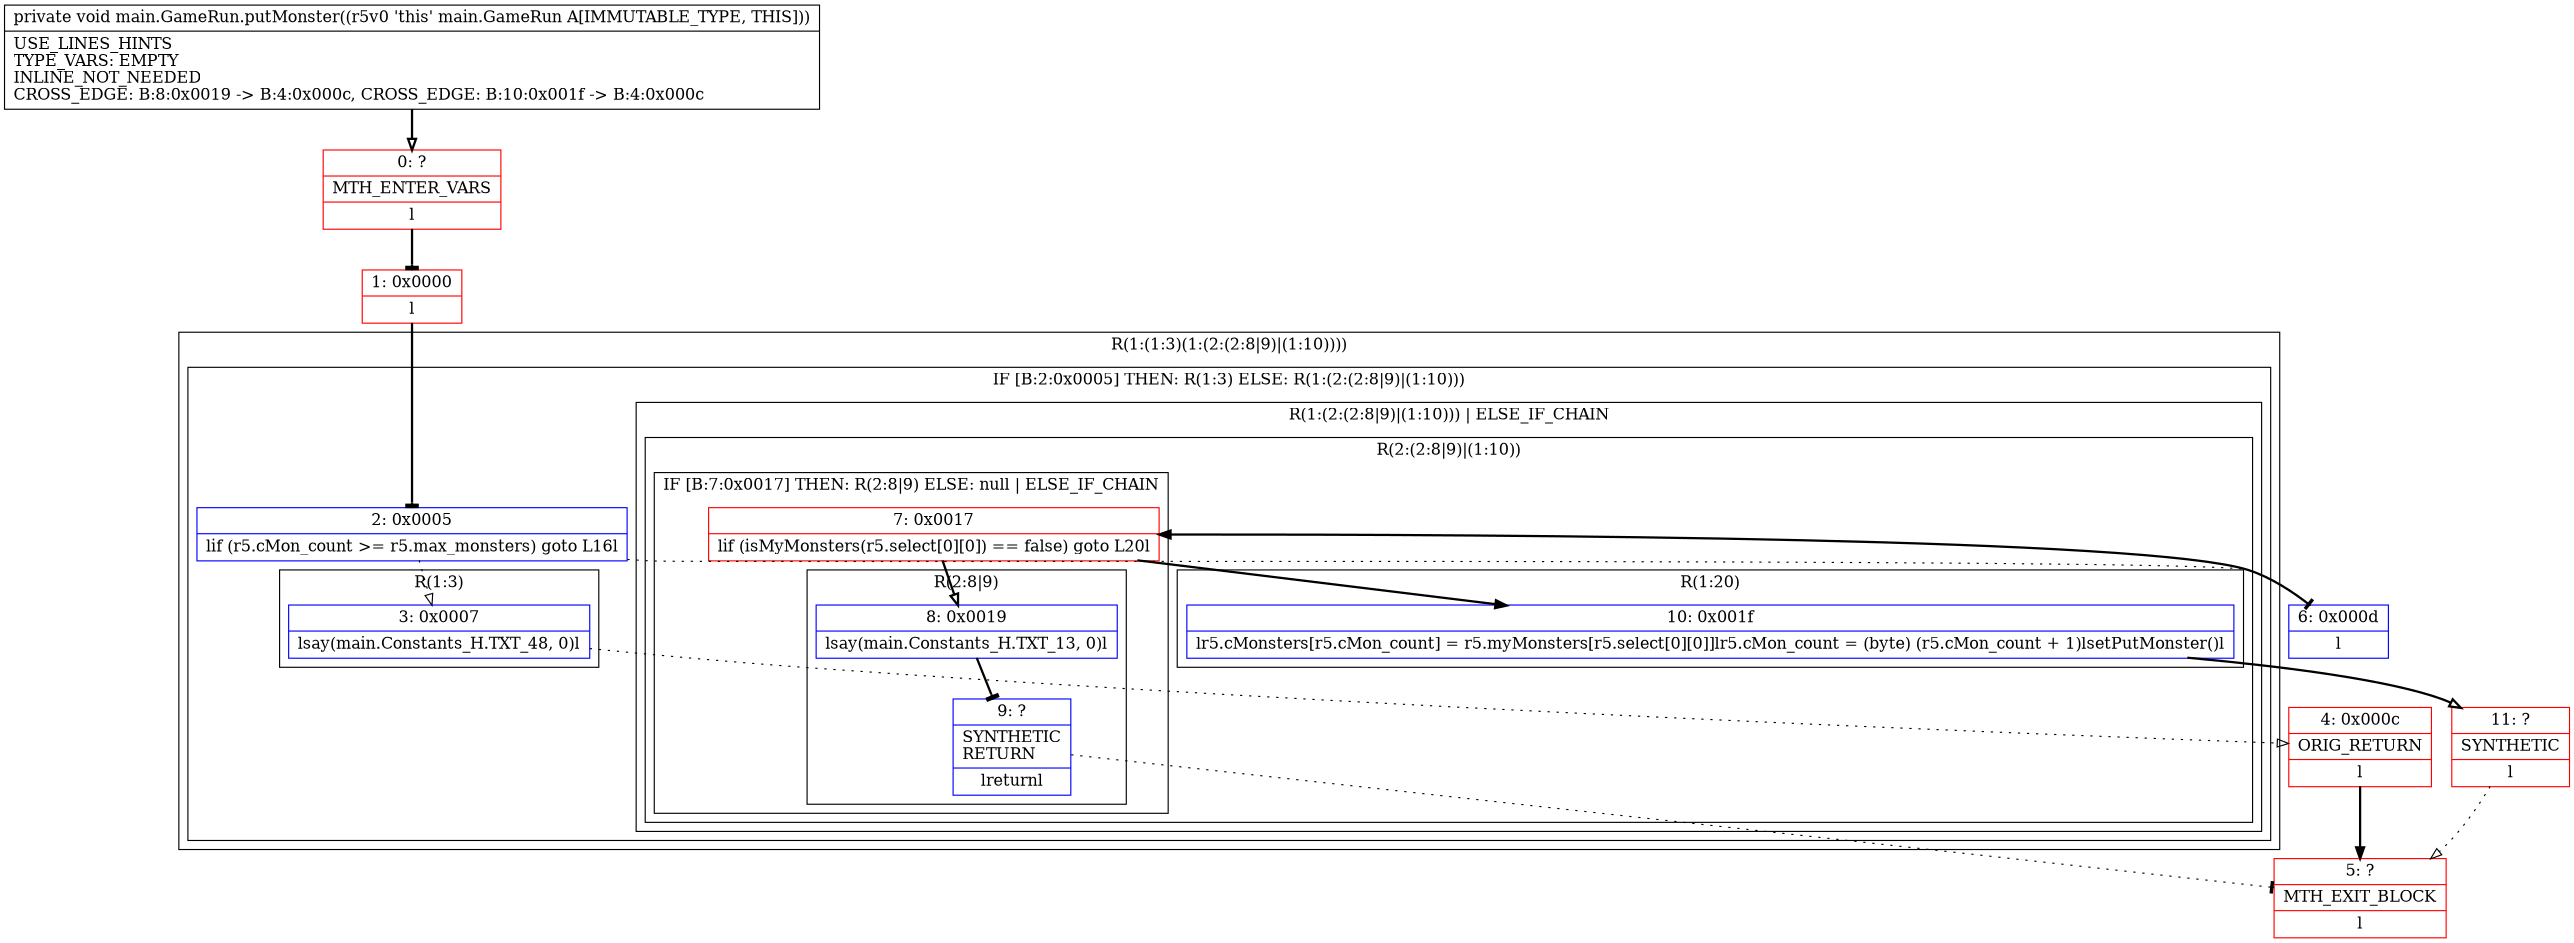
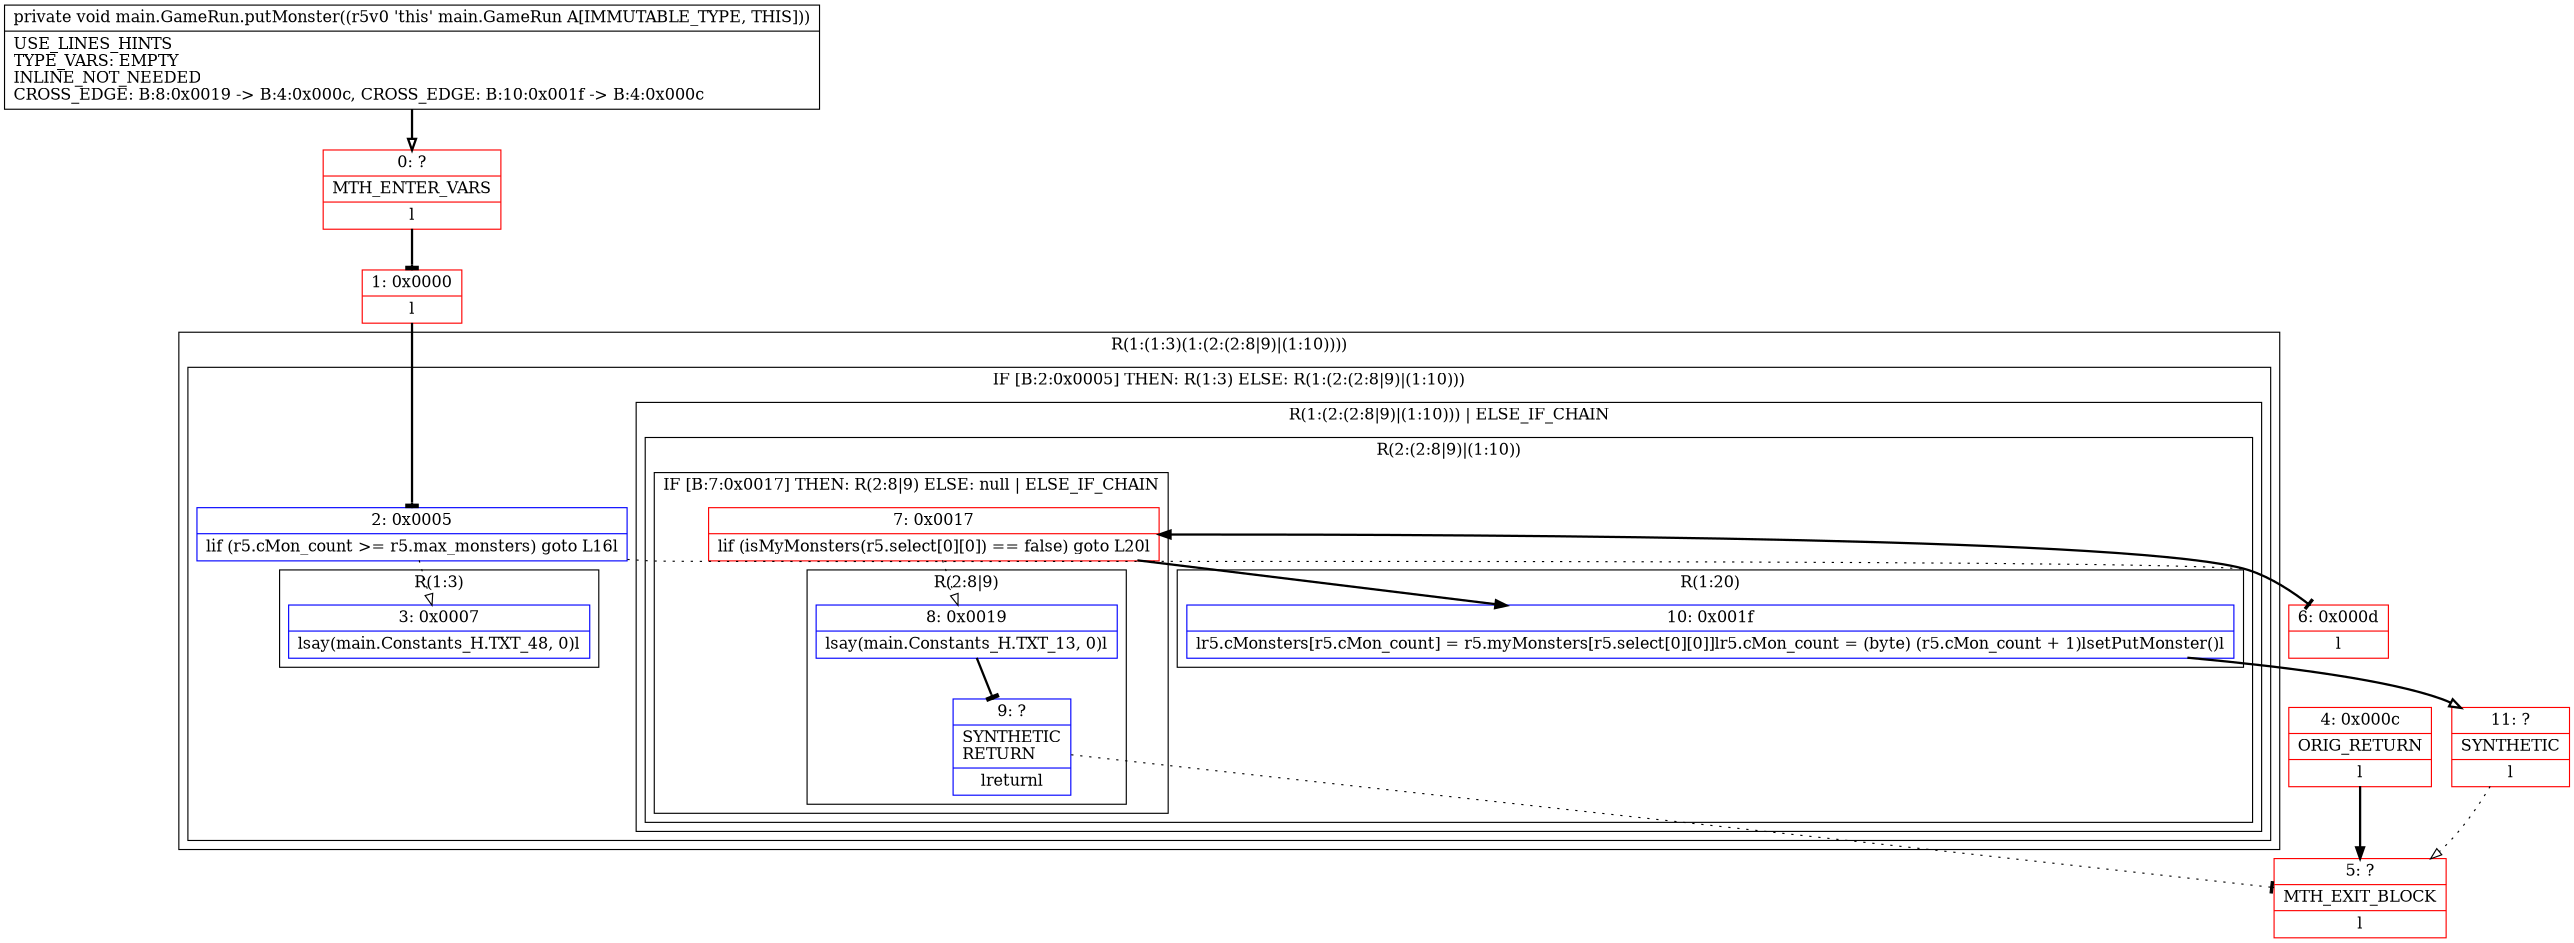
edge "7: 0x0017" -> "8: 0x0019": style bold -> dotted
node "6: 0x000d": color blue -> red
edge "3: 0x0007" -> "4: 0x000c": removed
